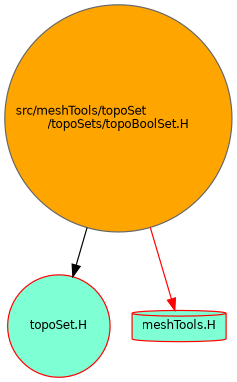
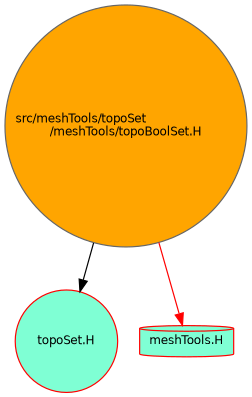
node "src/meshTools/topoSet /topoSets/topoBoolSet.H": label "src/meshTools/topoSet /topoSets/topoBoolSet.H" -> "src/meshTools/topoSet /meshTools/topoBoolSet.H"
